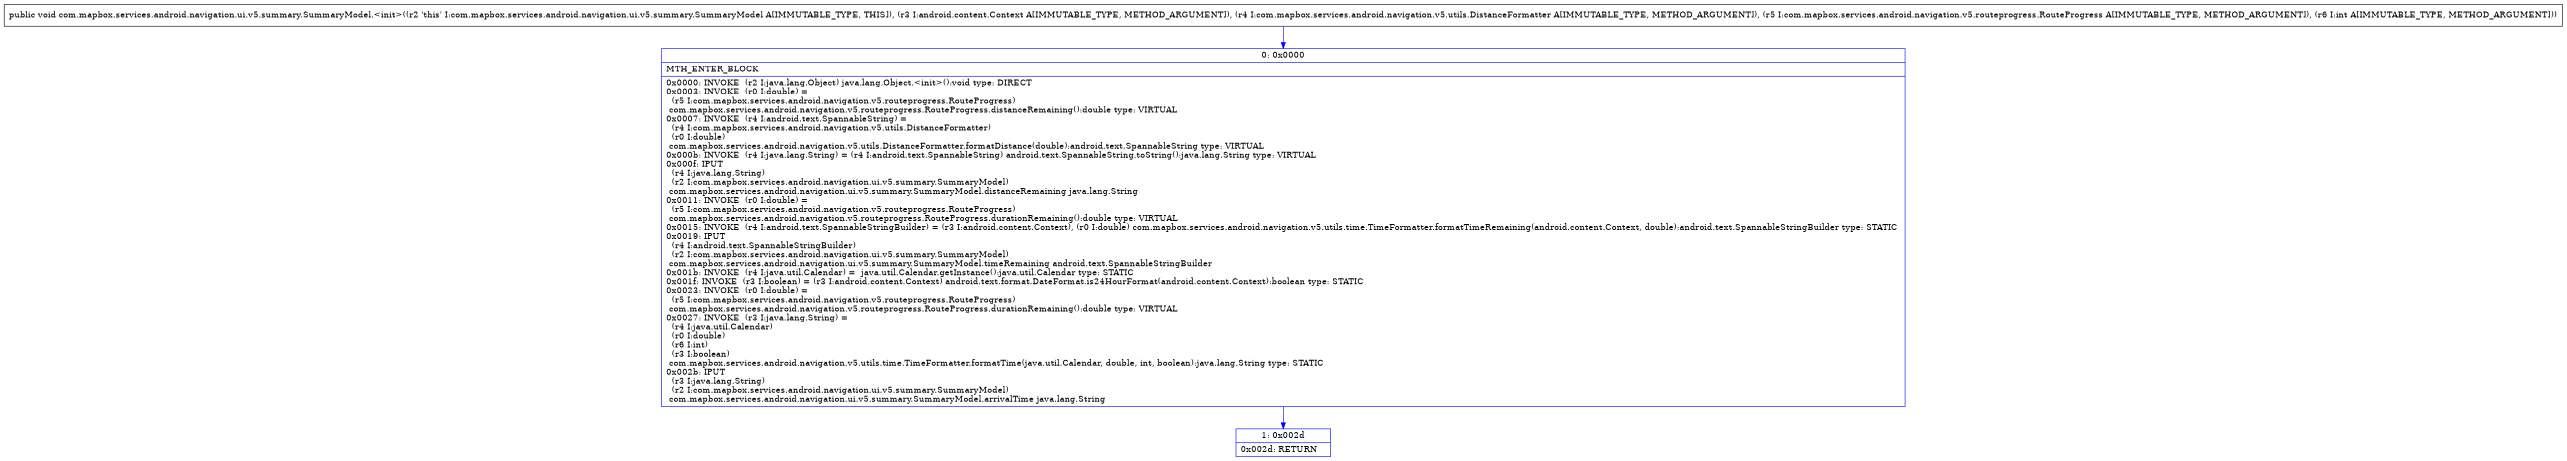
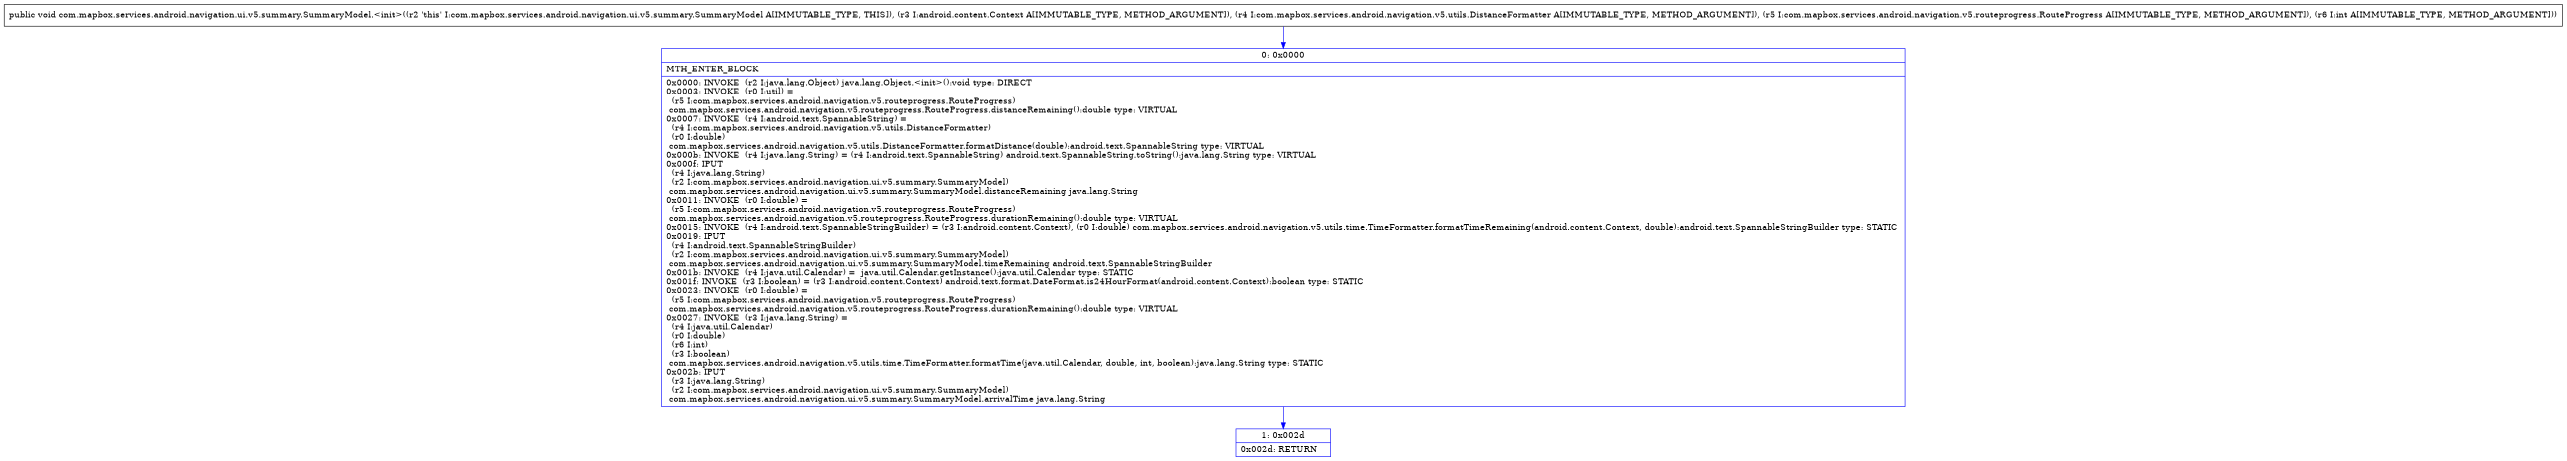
node "0: 0x0000": text "0x0003: INVOKE  (r0 I:double) =" -> "0x0003: INVOKE  (r0 I:util) ="
